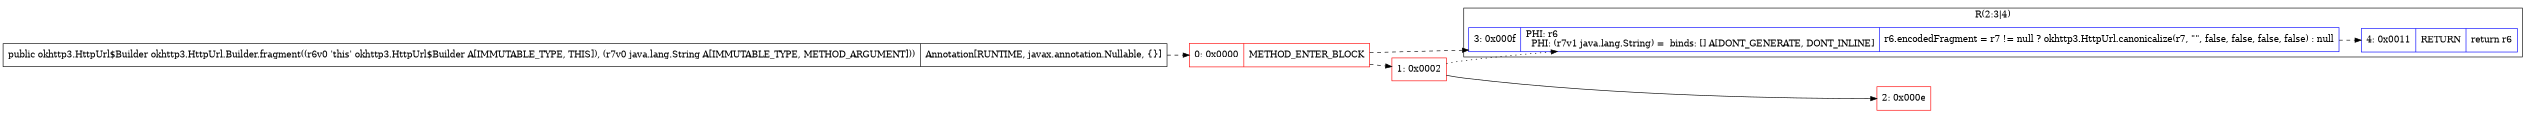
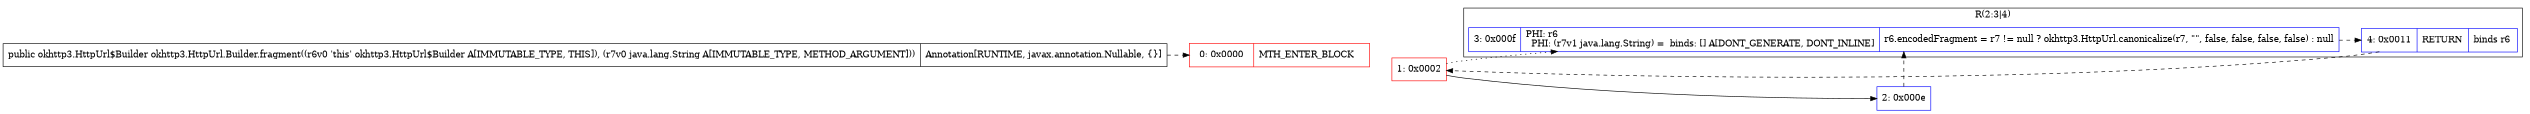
node "4: 0x0011": text "return r6" -> "binds r6"
edge "0: 0x0000" -> "3: 0x000f": now "2: 0x000e" -> "3: 0x000f"
node "0: 0x0000": text "METHOD_ENTER_BLOCK" -> "MTH_ENTER_BLOCK"
edge "0: 0x0000" -> "1: 0x0002": now "4: 0x0011" -> "1: 0x0002"
node "2: 0x000e": color red -> blue
